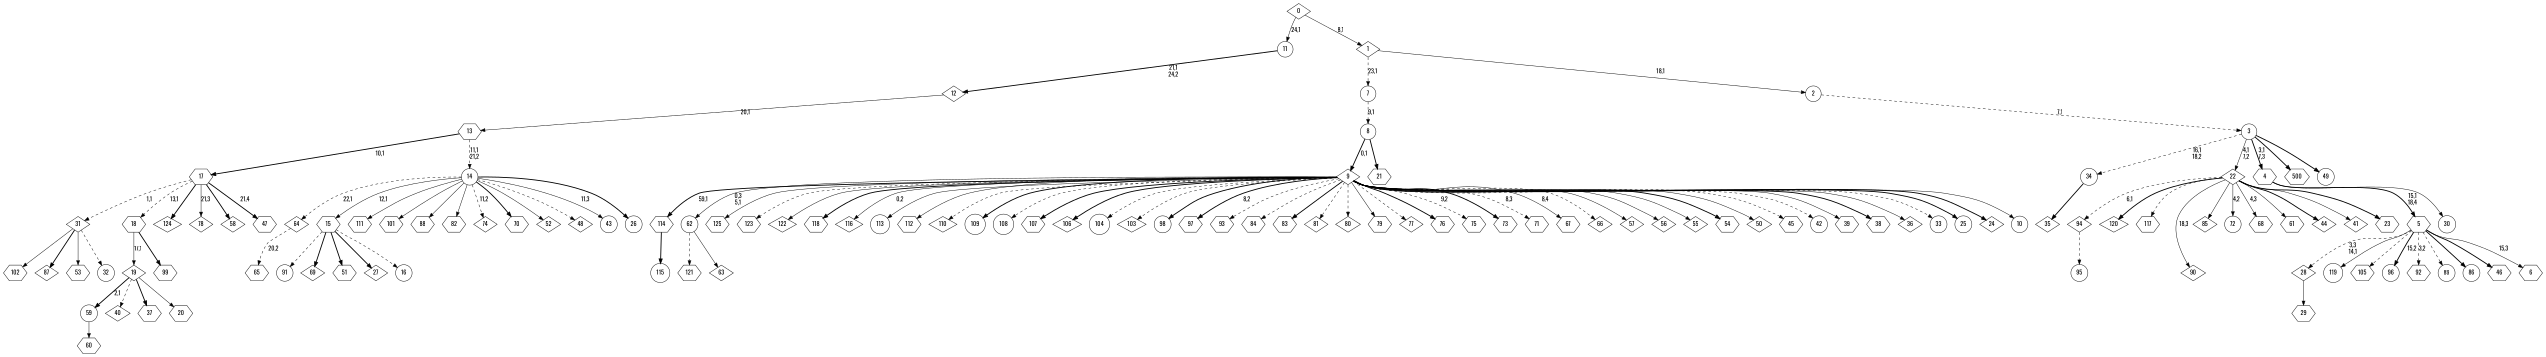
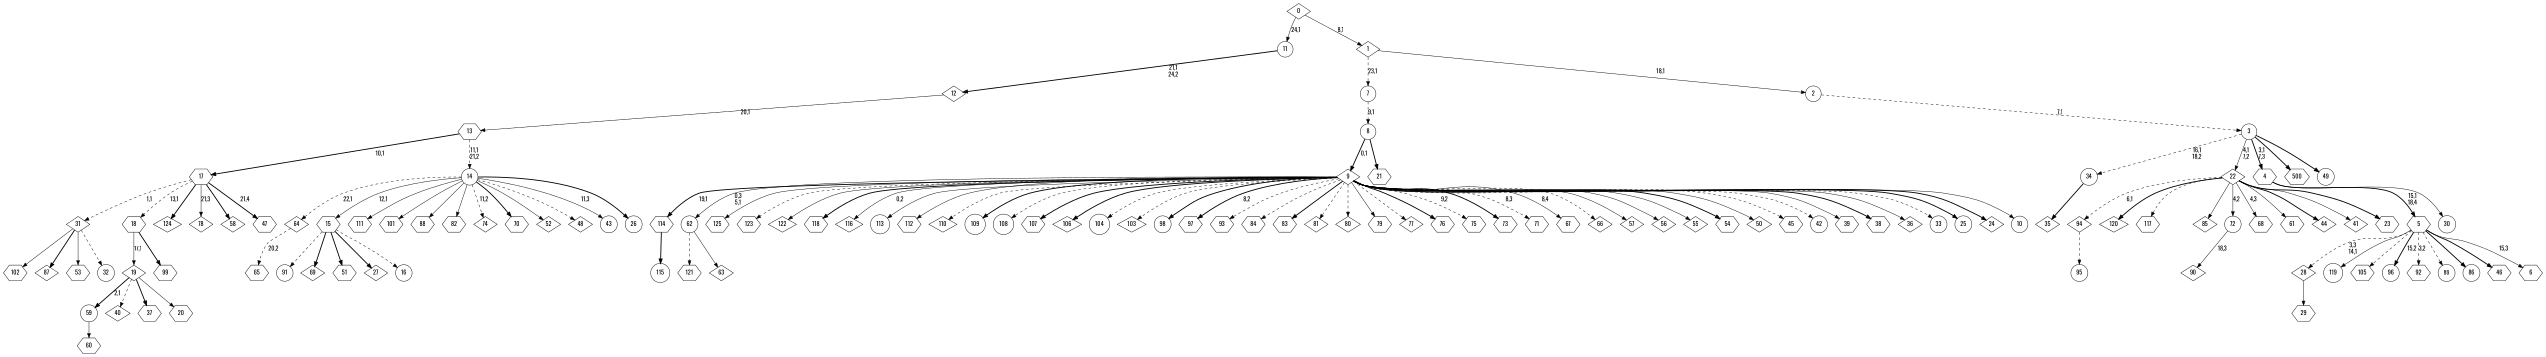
edge "9" -> "114": label "59,1" -> "19,1"
edge "22" -> "90": now "72" -> "90"
